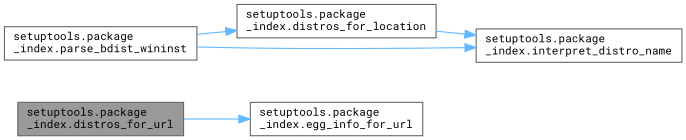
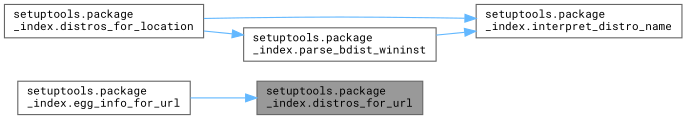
edge "setuptools.package _index.parse_bdist_wininst" -> "setuptools.package _index.distros_for_location": reversed
edge "setuptools.package _index.distros_for_url" -> "setuptools.package _index.egg_info_for_url": reversed
